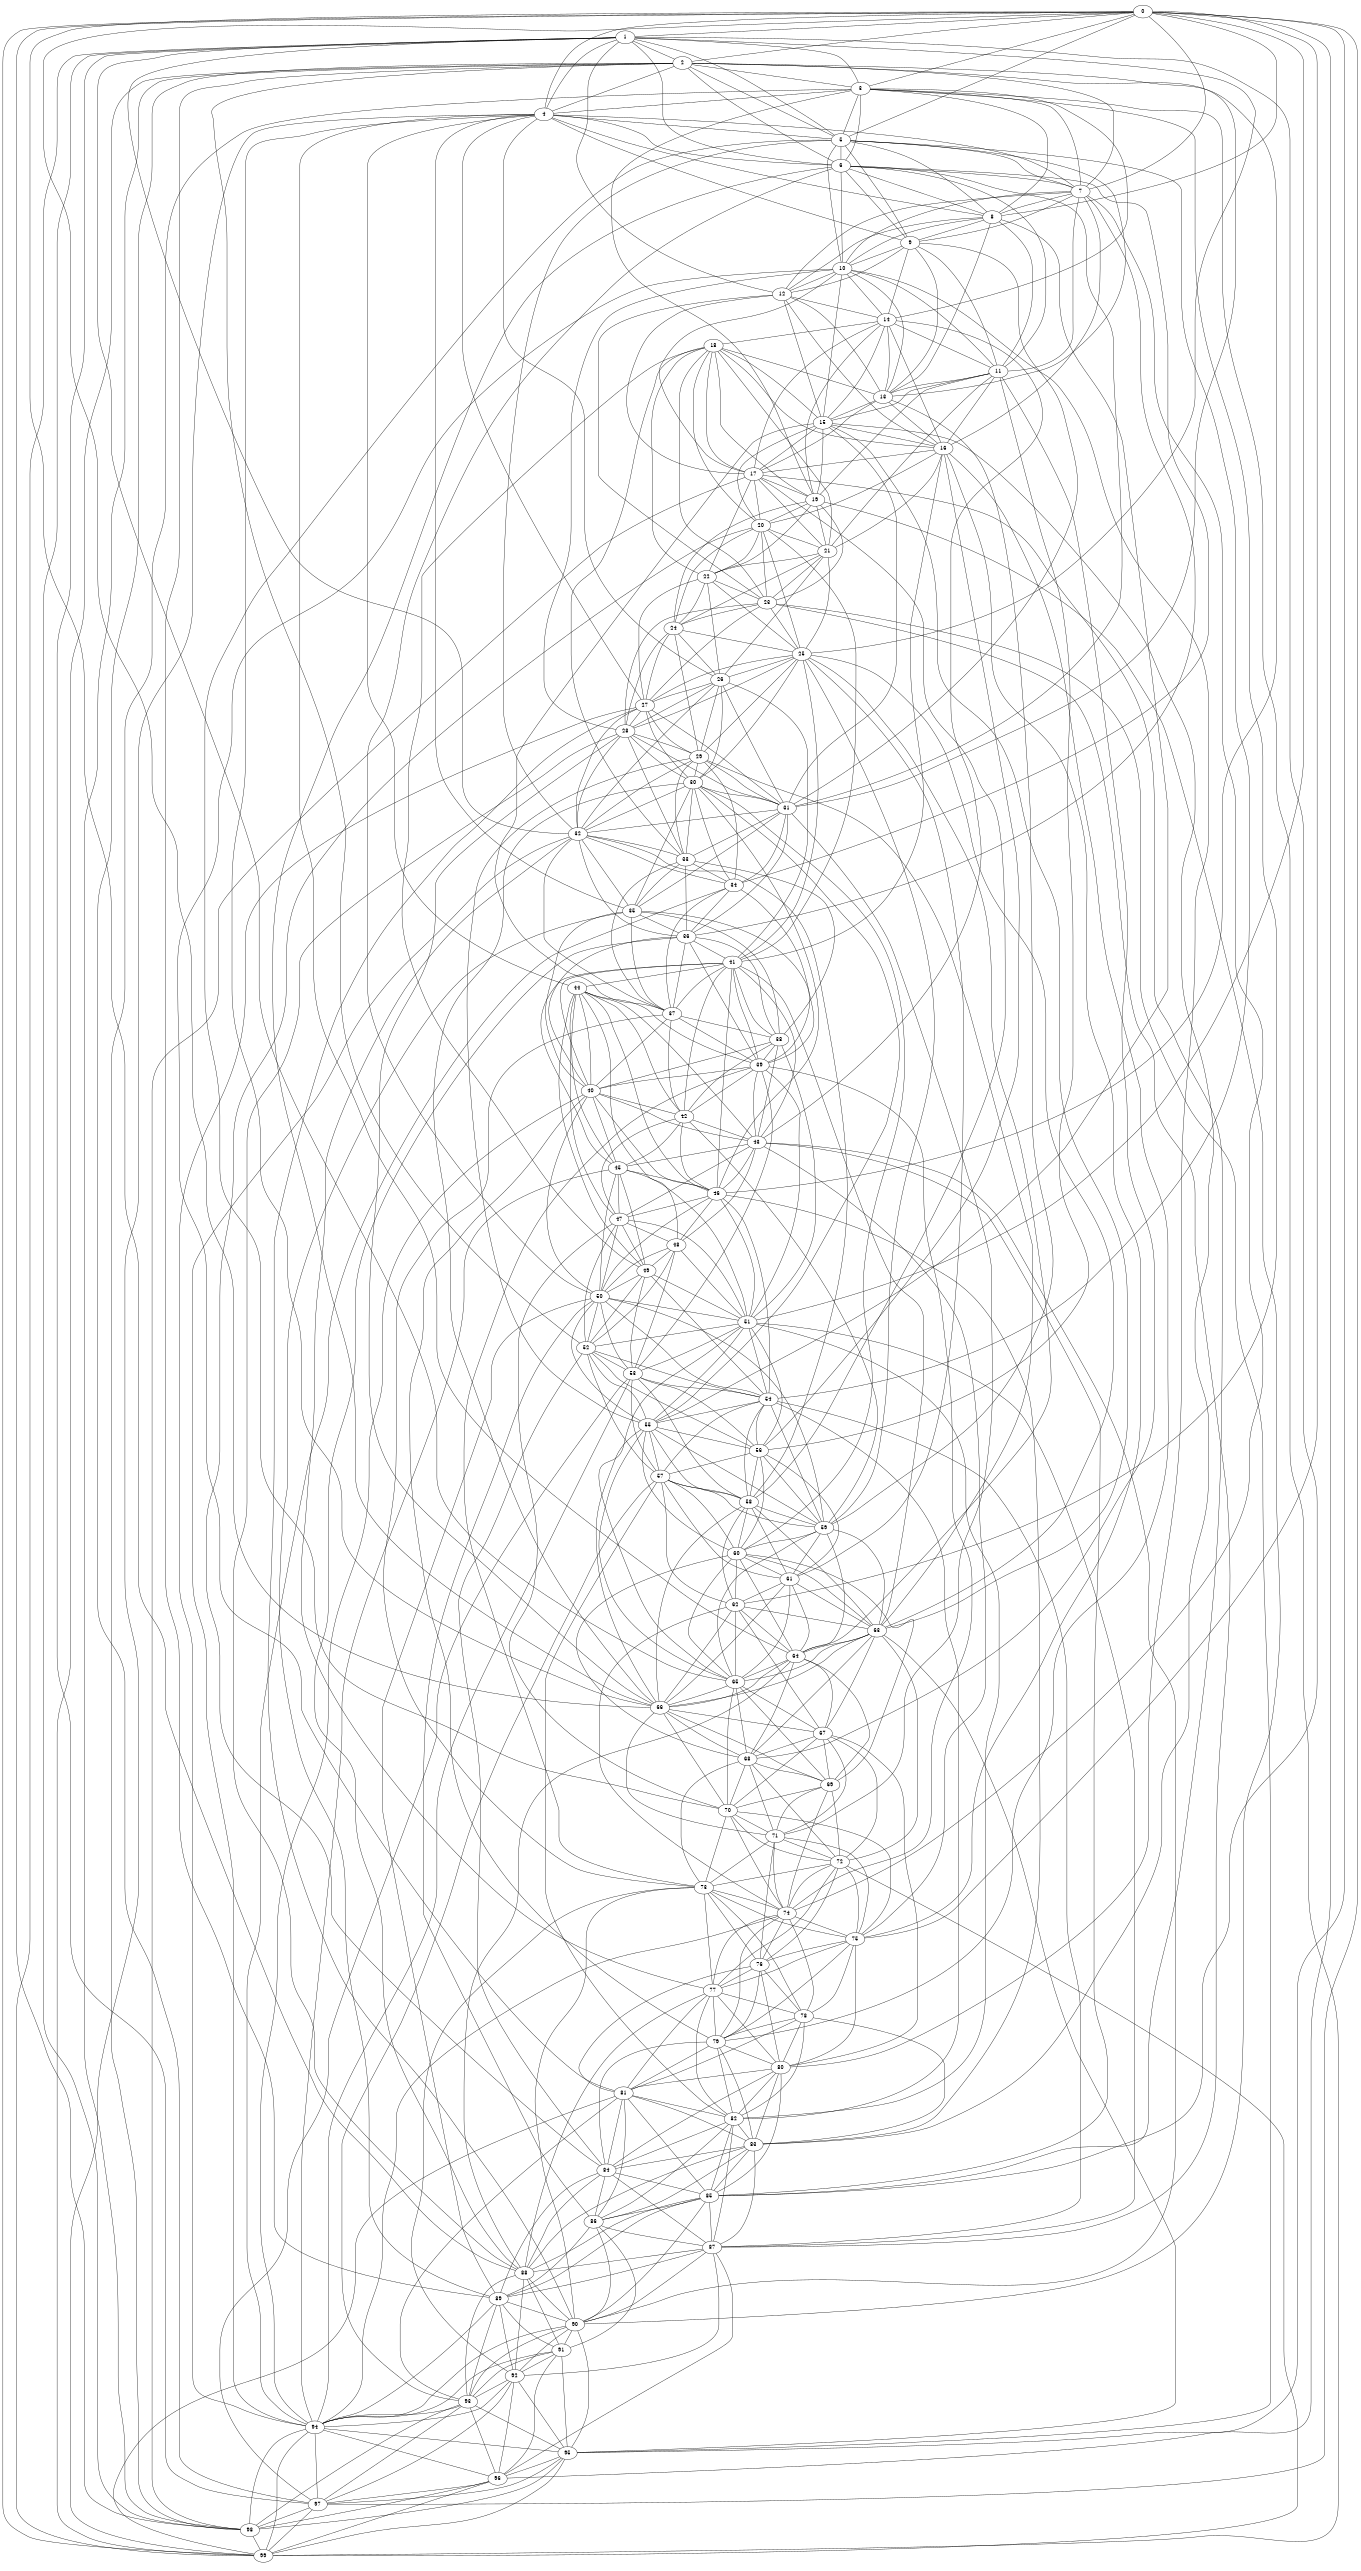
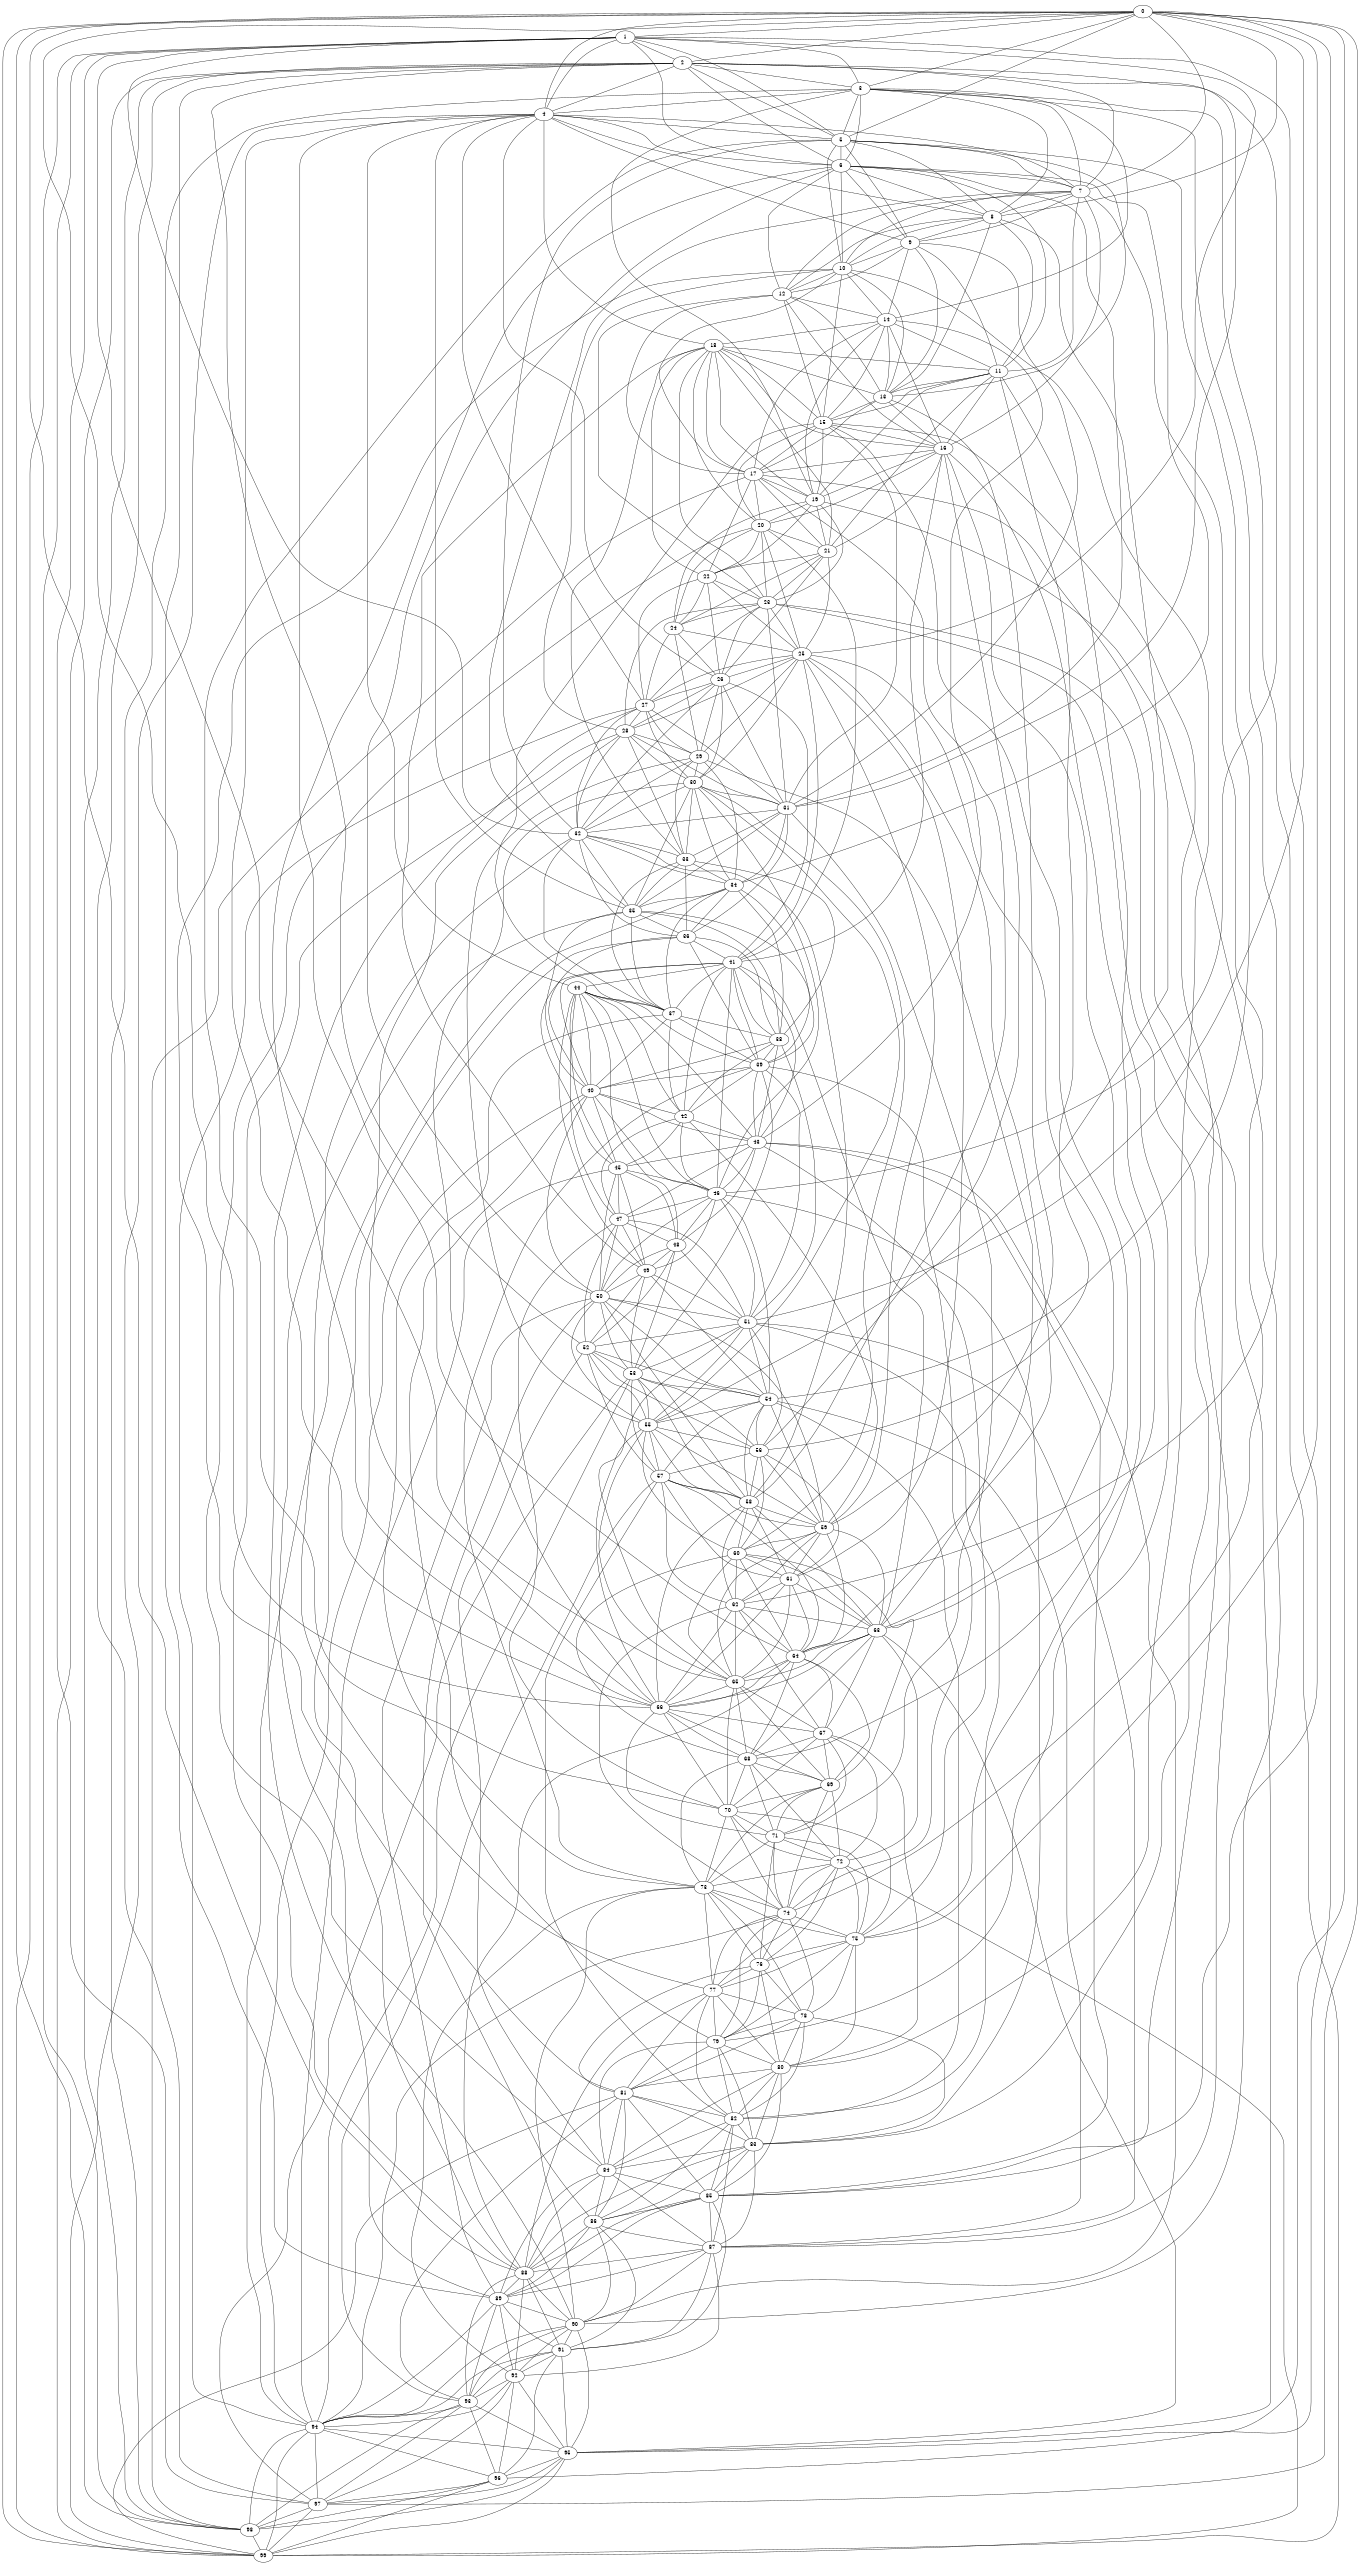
edge "1" -- "12": now "6" -- "12"
edge "4" -- "18": added
edge "10" -- "11": now "18" -- "11"
edge "16" -- "19": added
edge "23" -- "26": added
edge "24" -- "28": removed
edge "7" -- "36": now "7" -- "35"
edge "29" -- "31": now "23" -- "31"
edge "34" -- "35": added
edge "34" -- "38": added
edge "36" -- "37": now "44" -- "37"
edge "45" -- "51": now "45" -- "48"
edge "46" -- "49": added
edge "50" -- "52": now "50" -- "58"
edge "53" -- "55": added
edge "57" -- "60": now "57" -- "64"
edge "59" -- "62": added
edge "32" -- "94": removed
edge "69" -- "73": added
edge "86" -- "88": added
edge "85" -- "90": now "85" -- "91"
edge "88" -- "89": added
edge "87" -- "96": now "87" -- "91"
